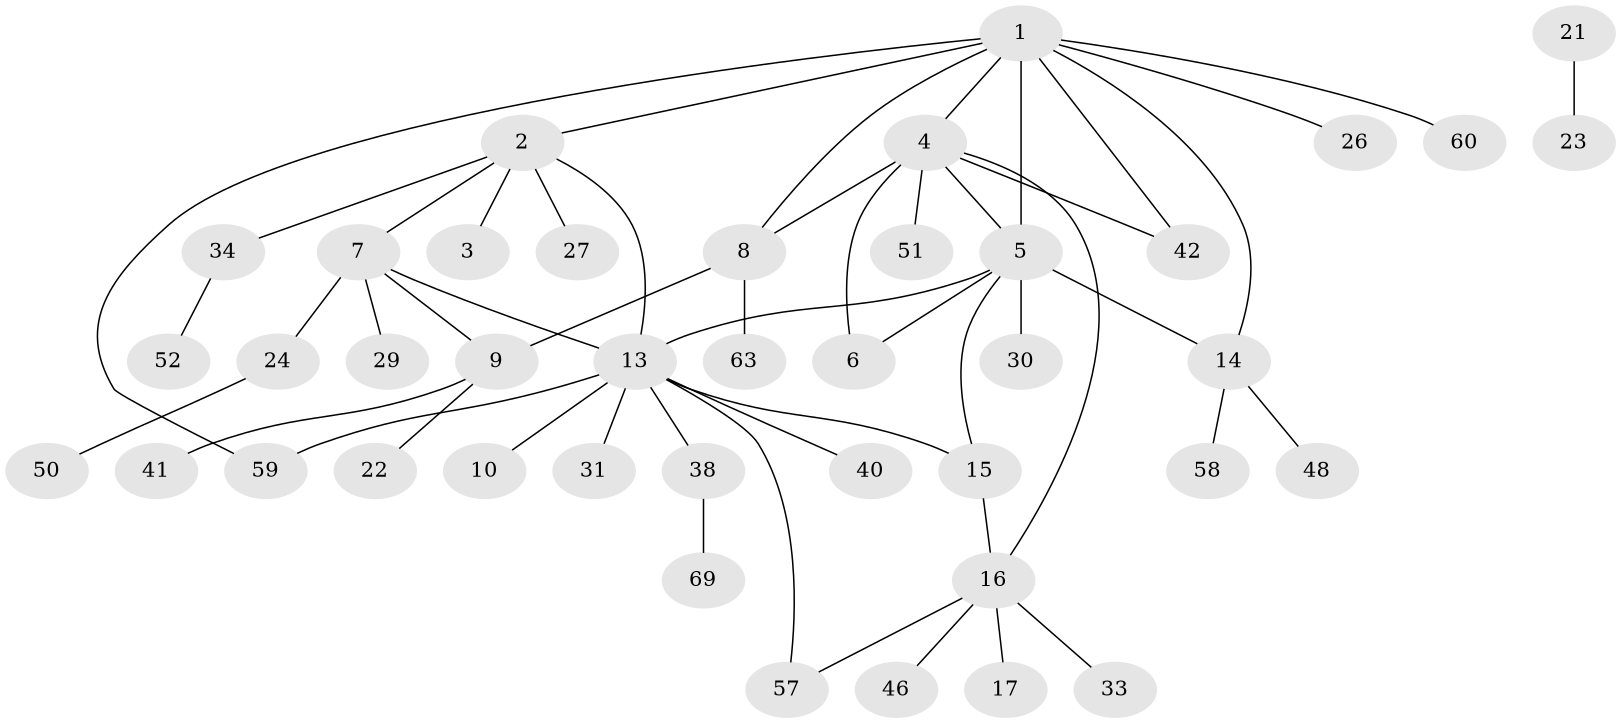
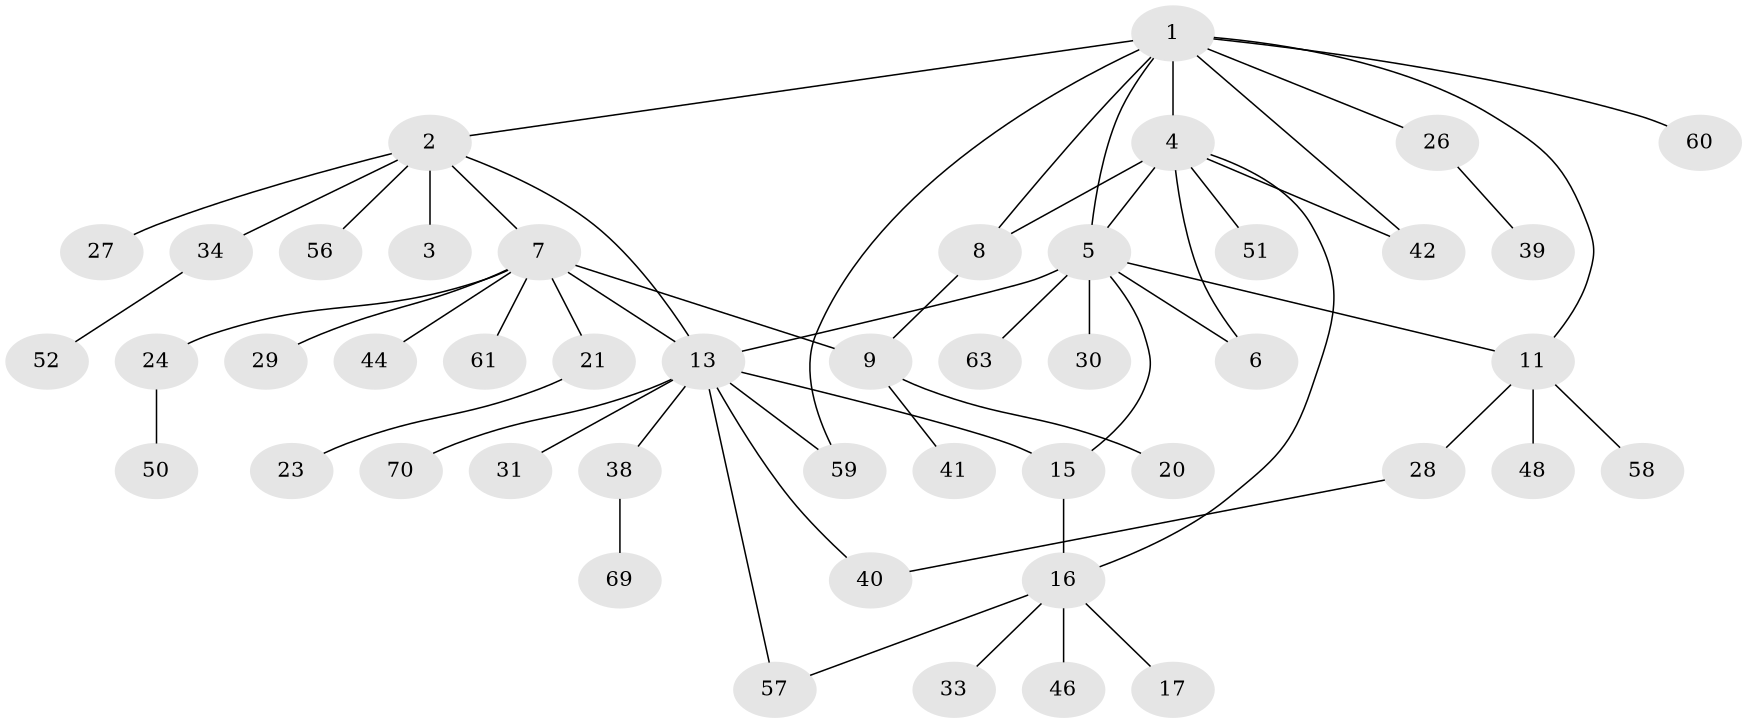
node "56": added
node "39": added
edge "7" -- "21": added
edge "8" -- "63": now "5" -- "63"
node "44": added
node "61": added
node "14": label "14" -> "11"
node "22": label "22" -> "20"
node "10": label "10" -> "70"
node "28": added
